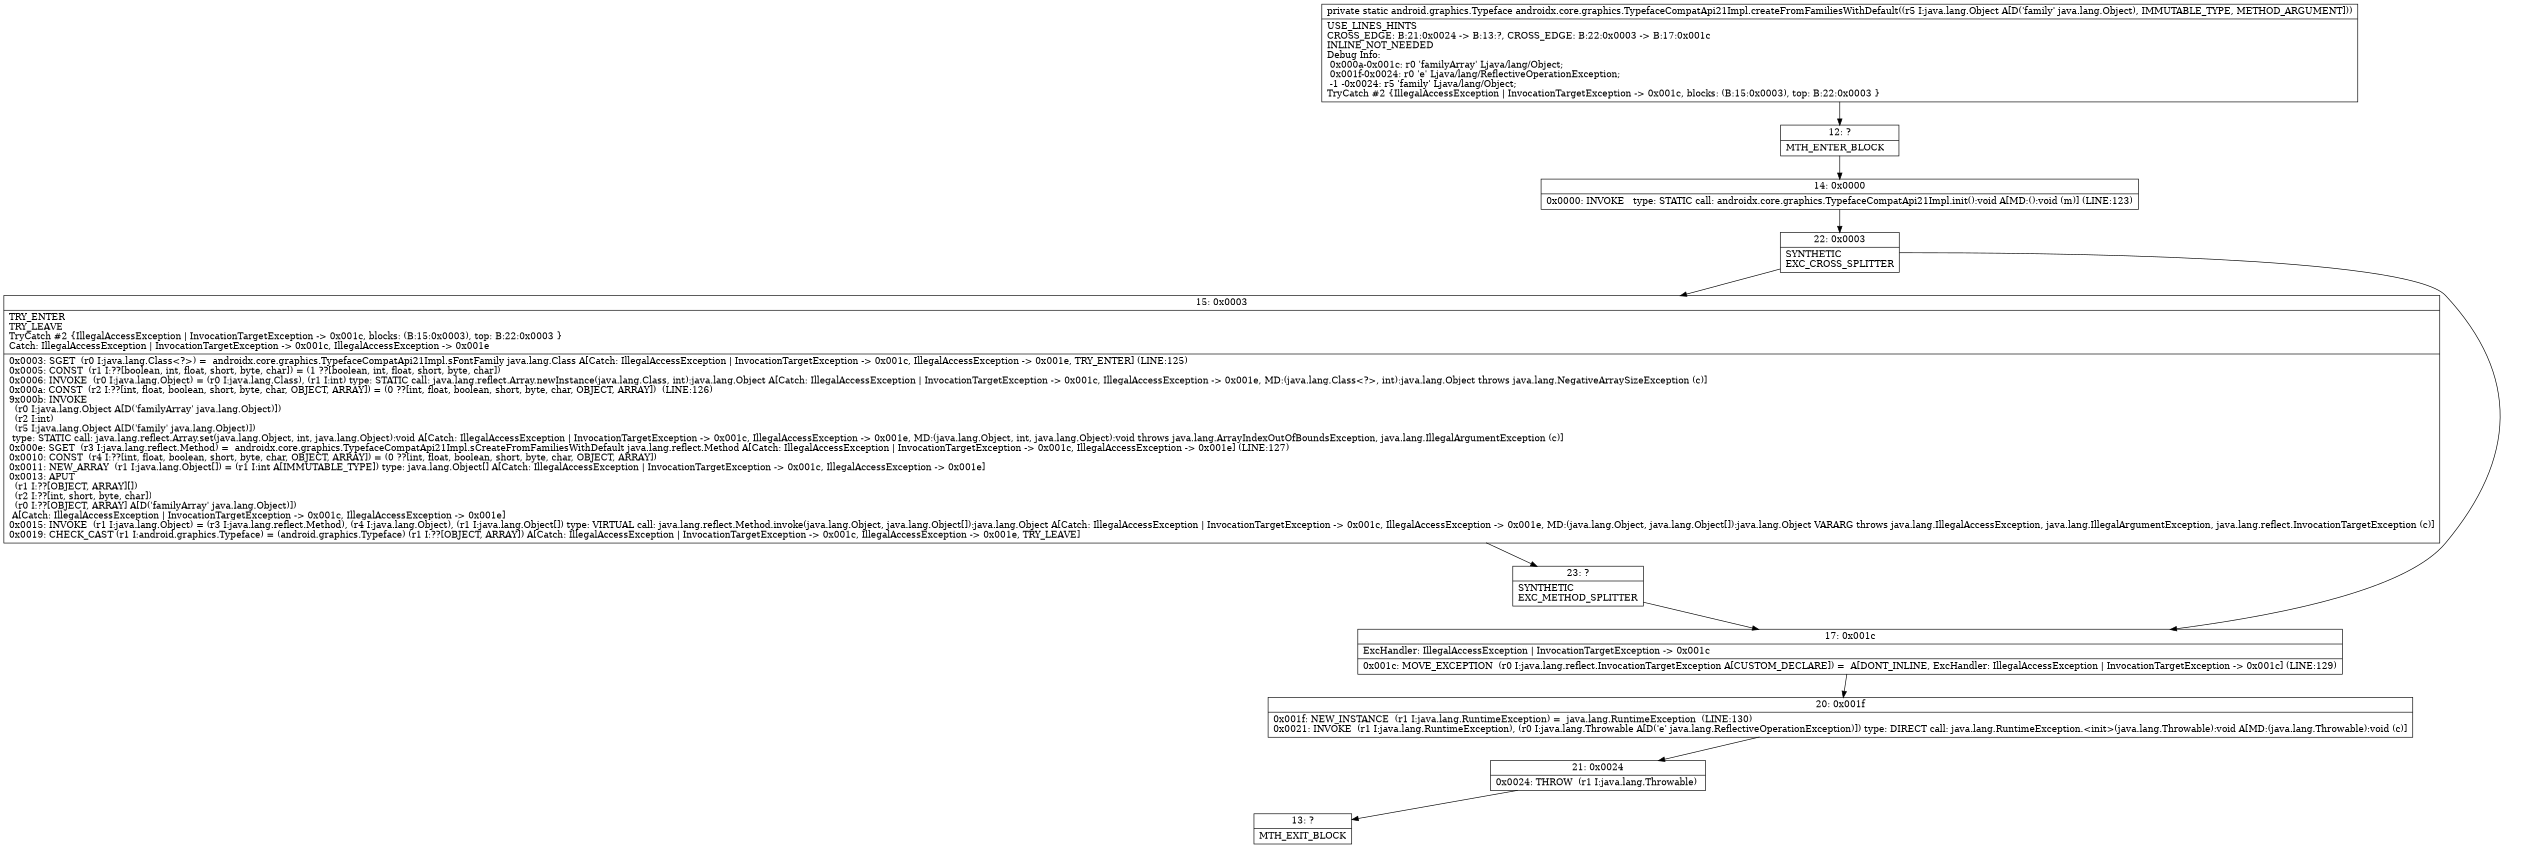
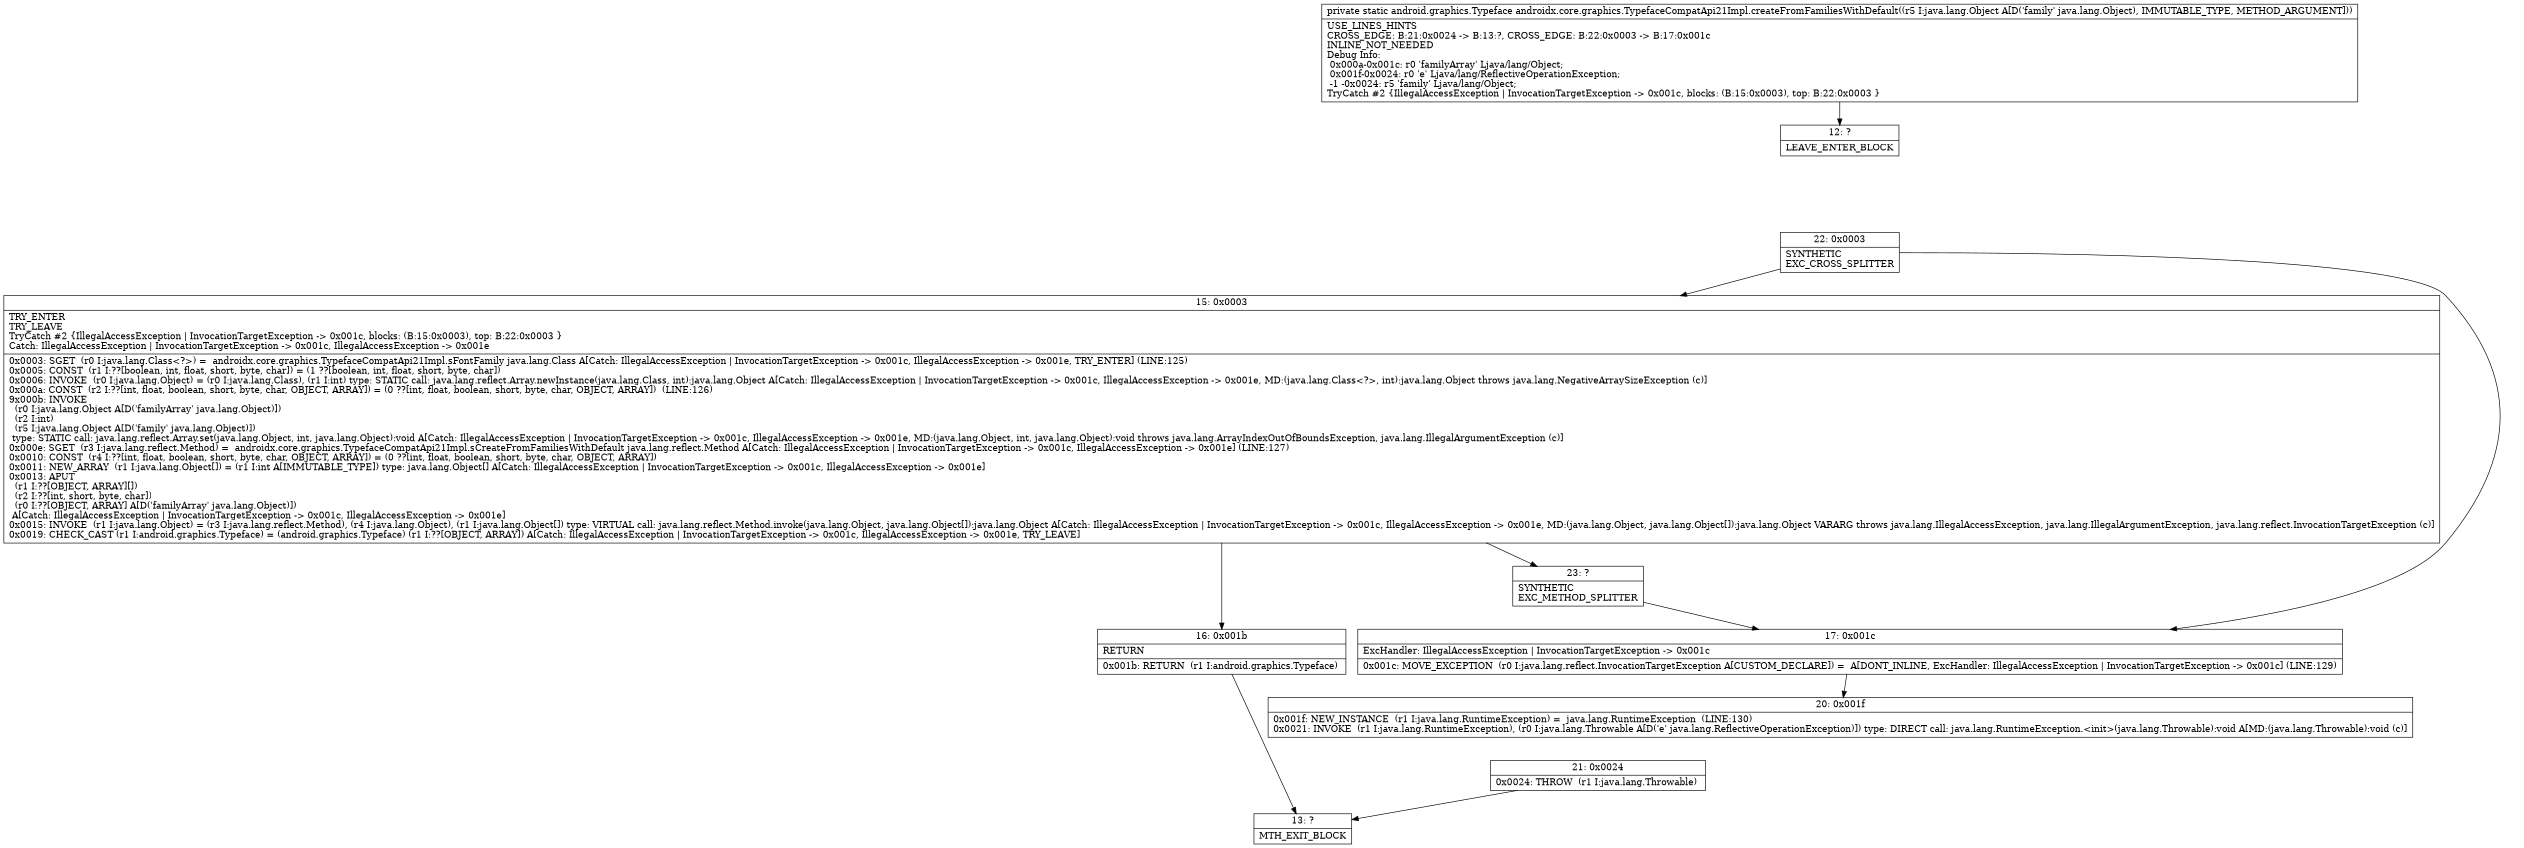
node "12: ?": text "MTH_ENTER_BLOCK" -> "LEAVE_ENTER_BLOCK"
node "14: 0x0000": removed
node "16: 0x001b": added
edge "20: 0x001f" -> "21: 0x0024": removed
